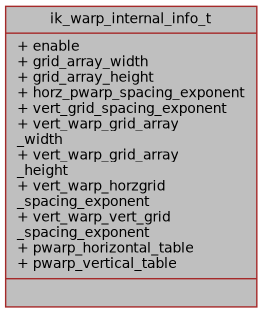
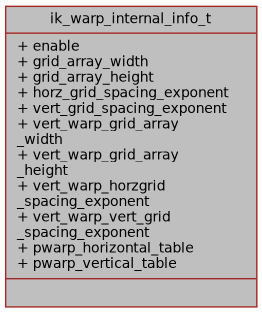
node "ik_warp_internal_info_t": text "+ horz_pwarp_spacing_exponent" -> "+ horz_grid_spacing_exponent"
